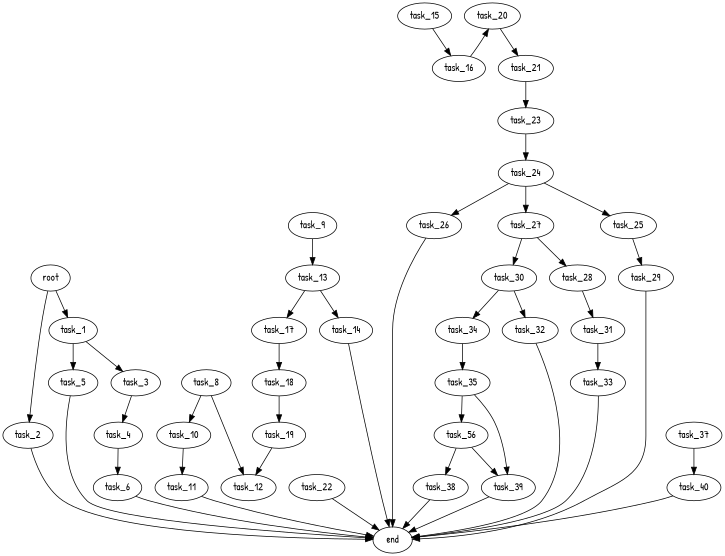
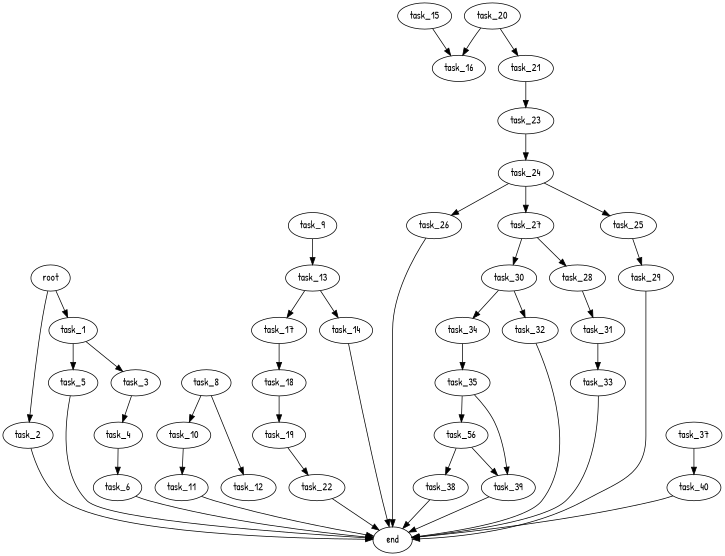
edge "task_16" -> "task_20": reversed
edge "task_19" -> "task_12": now "task_19" -> "task_22"
